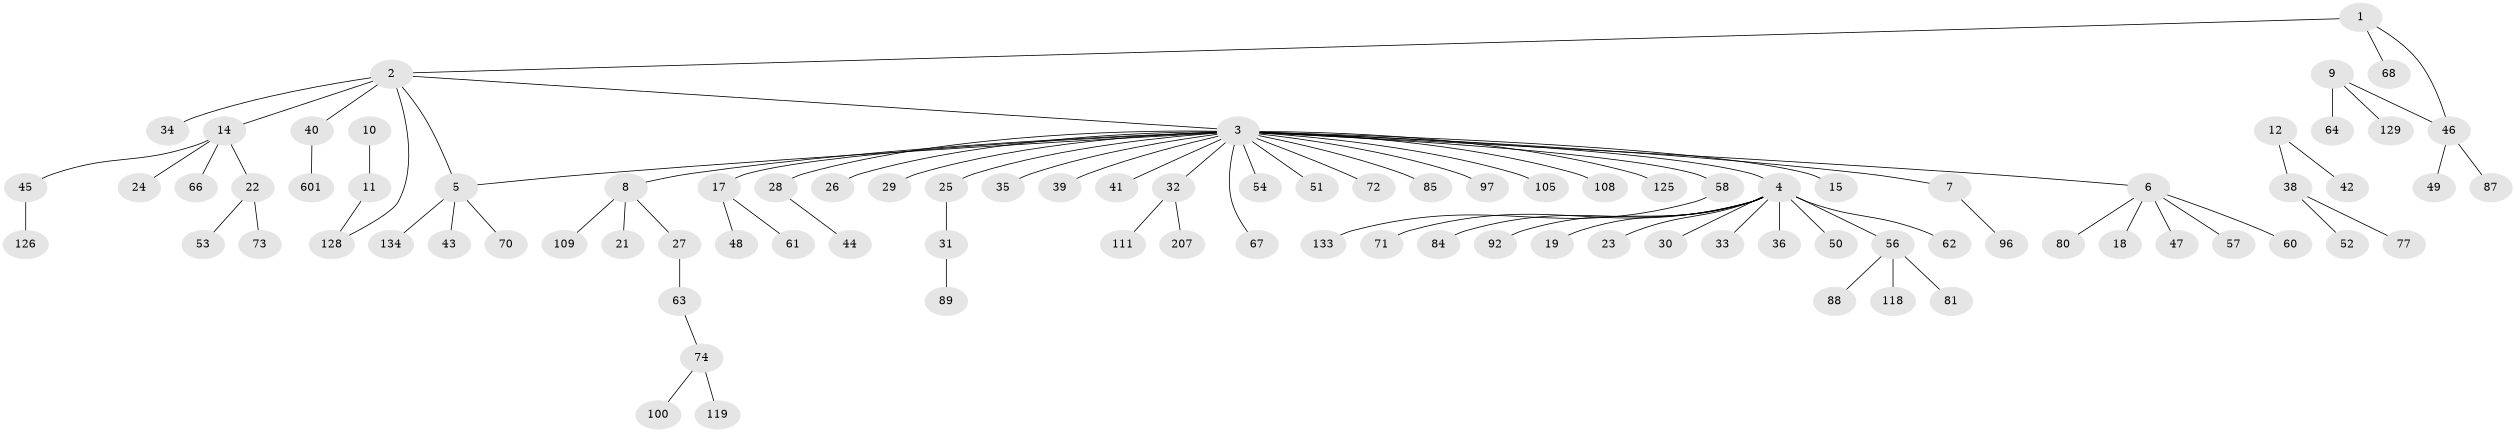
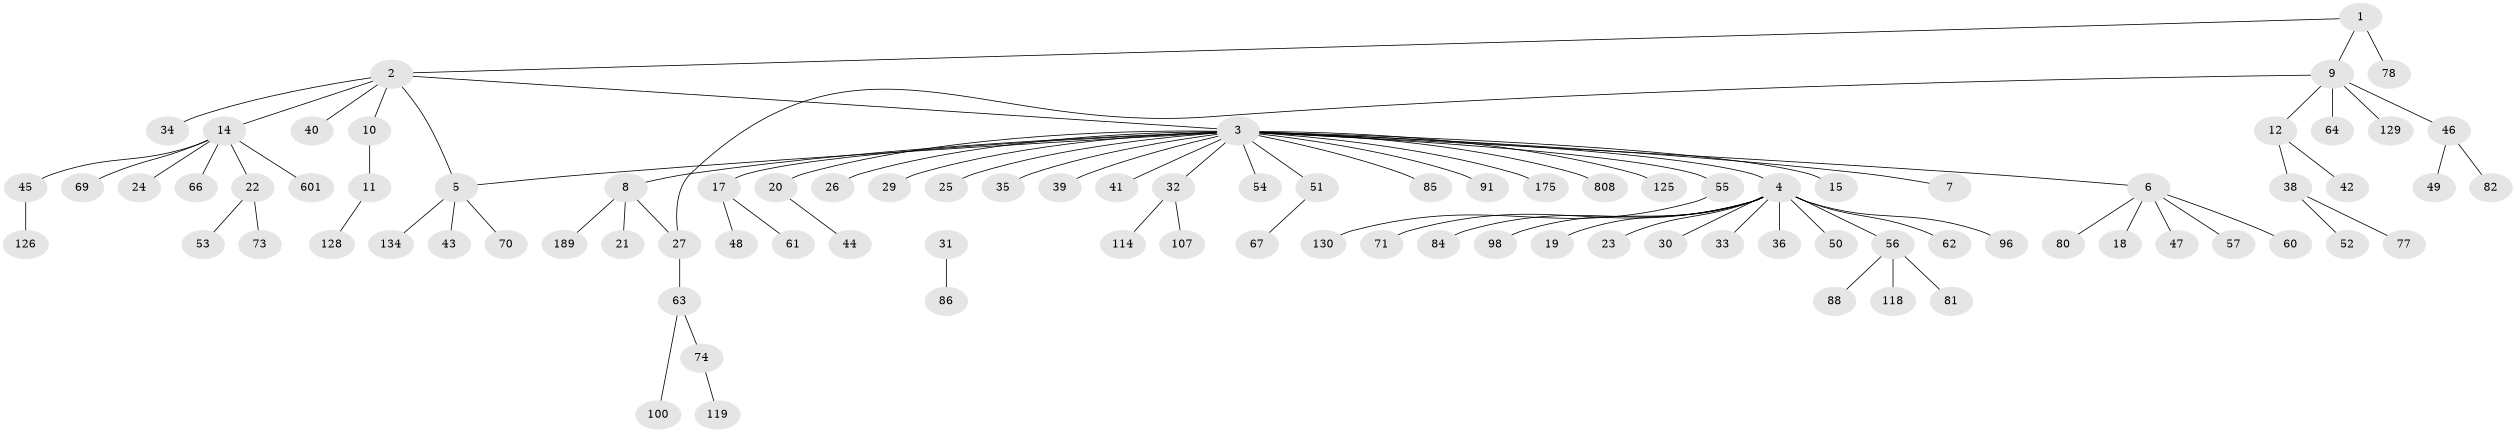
edge "1" -- "46": now "1" -- "9"
node "68": label "68" -> "78"
edge "9" -- "27": added
edge "9" -- "12": added
edge "40" -- "601": now "14" -- "601"
edge "2" -- "128": now "2" -- "10"
node "69": added
node "28": label "28" -> "20"
node "72": removed
node "97": label "97" -> "91"
node "105": label "105" -> "175"
node "108": label "108" -> "808"
node "58": label "58" -> "55"
node "87": label "87" -> "82"
edge "3" -- "67": now "51" -- "67"
edge "25" -- "31": removed
edge "7" -- "96": now "4" -- "96"
node "109": label "109" -> "189"
node "111": label "111" -> "114"
node "207": label "207" -> "107"
node "133": label "133" -> "130"
node "92": label "92" -> "98"
node "89": label "89" -> "86"
edge "74" -- "100": now "63" -- "100"
